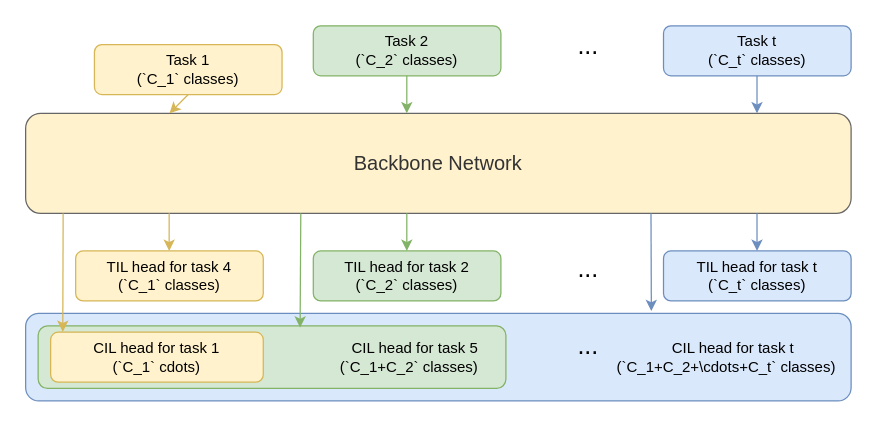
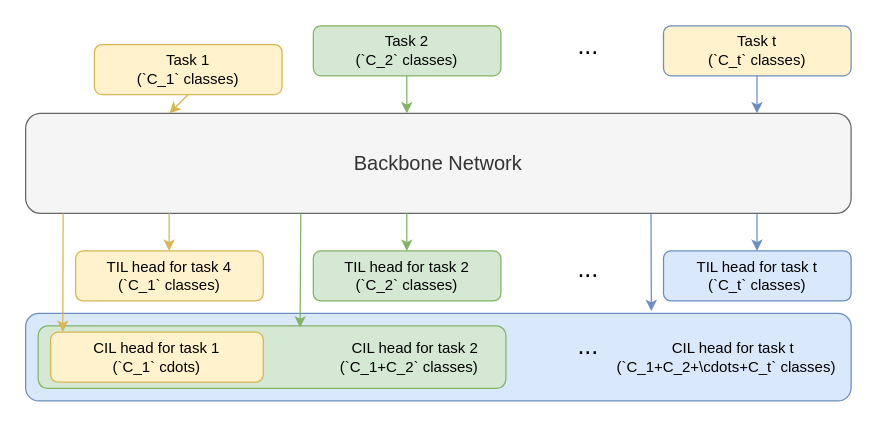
node "Task t (`C_t` classes)": fillcolor #dae8fc -> #fff2cc
node "Backbone Network": fillcolor #fff2cc -> #f5f5f5
node "CIL head for task 5 (`C_1+C_2` classes)": label "CIL head for task 5 (`C_1+C_2` classes)" -> "CIL head for task 2 (`C_1+C_2` classes)"
